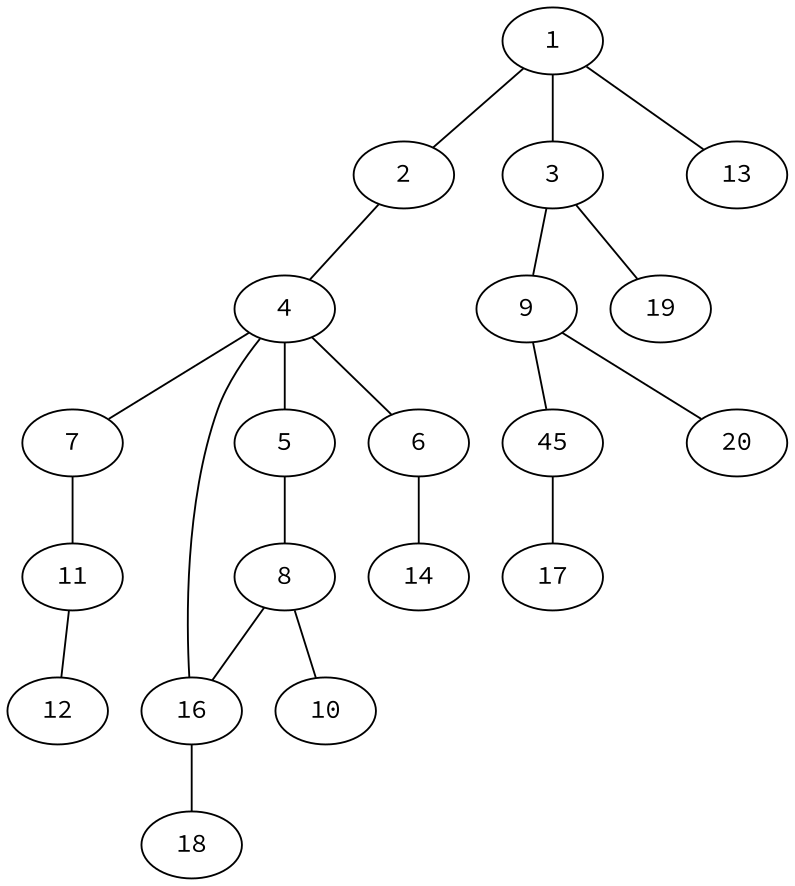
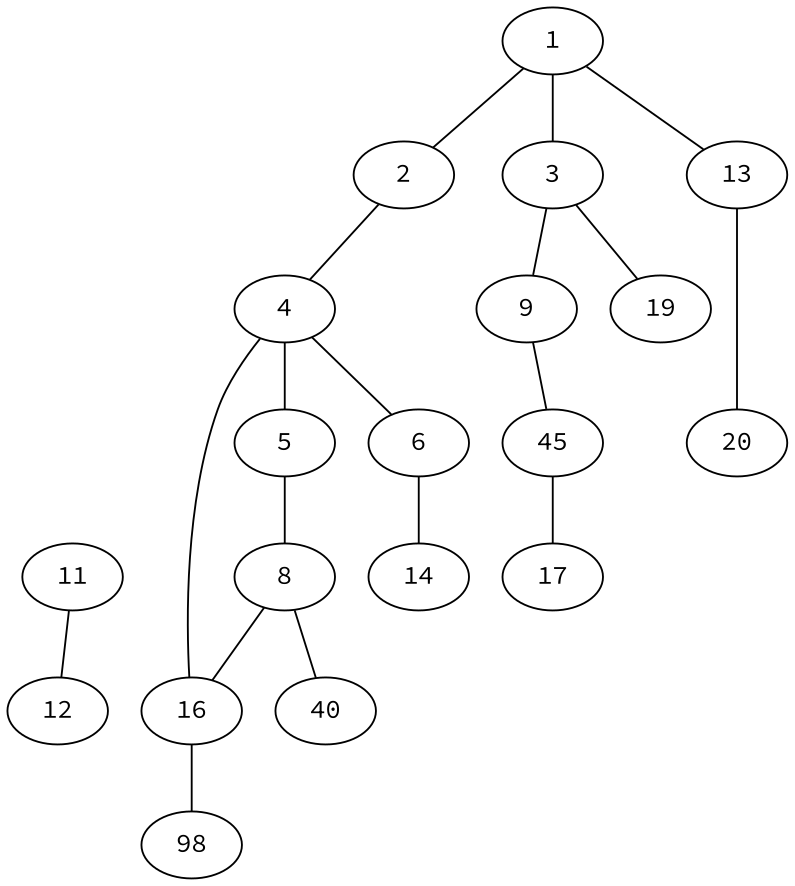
edge "9" -- "20": now "13" -- "20"
node "7": removed
node "10": label "10" -> "40"
node "18": label "18" -> "98"
